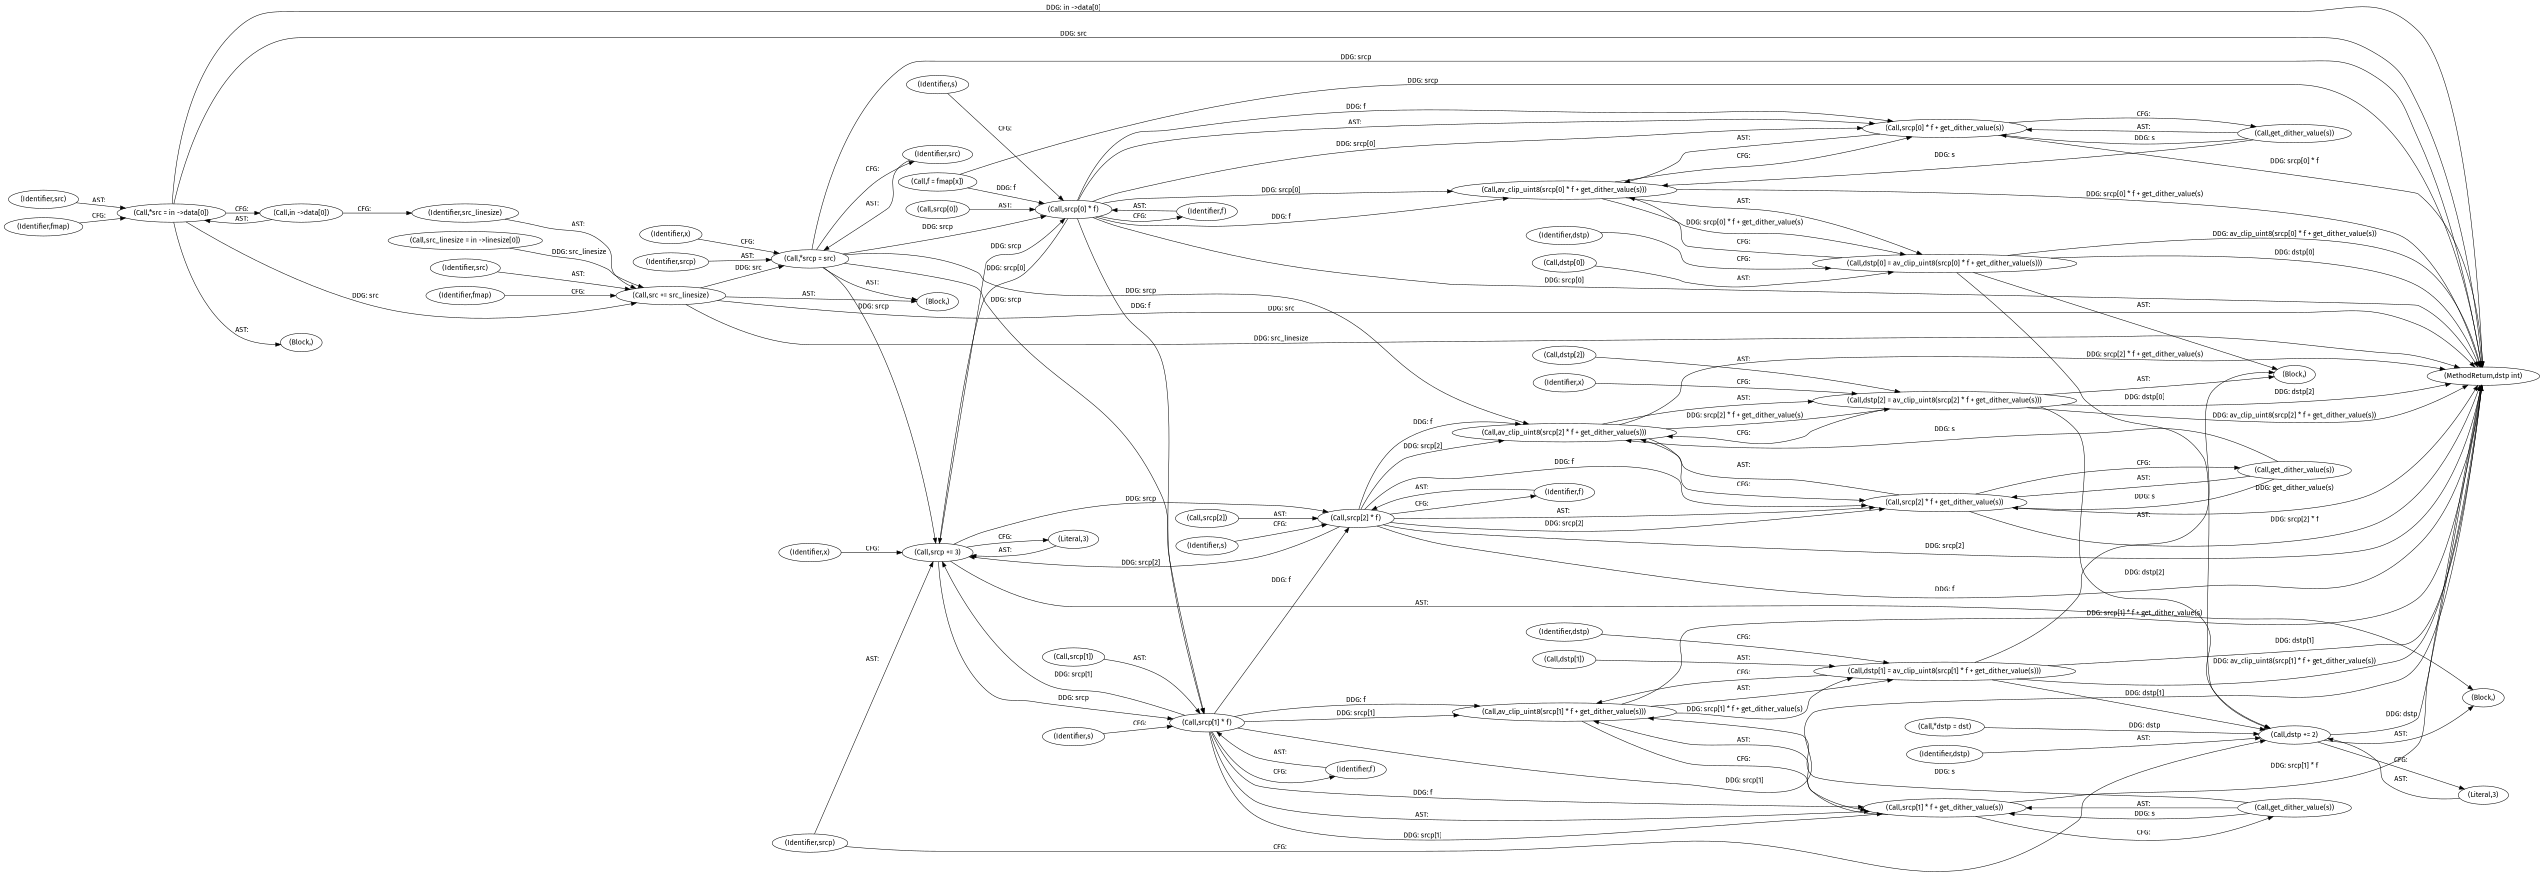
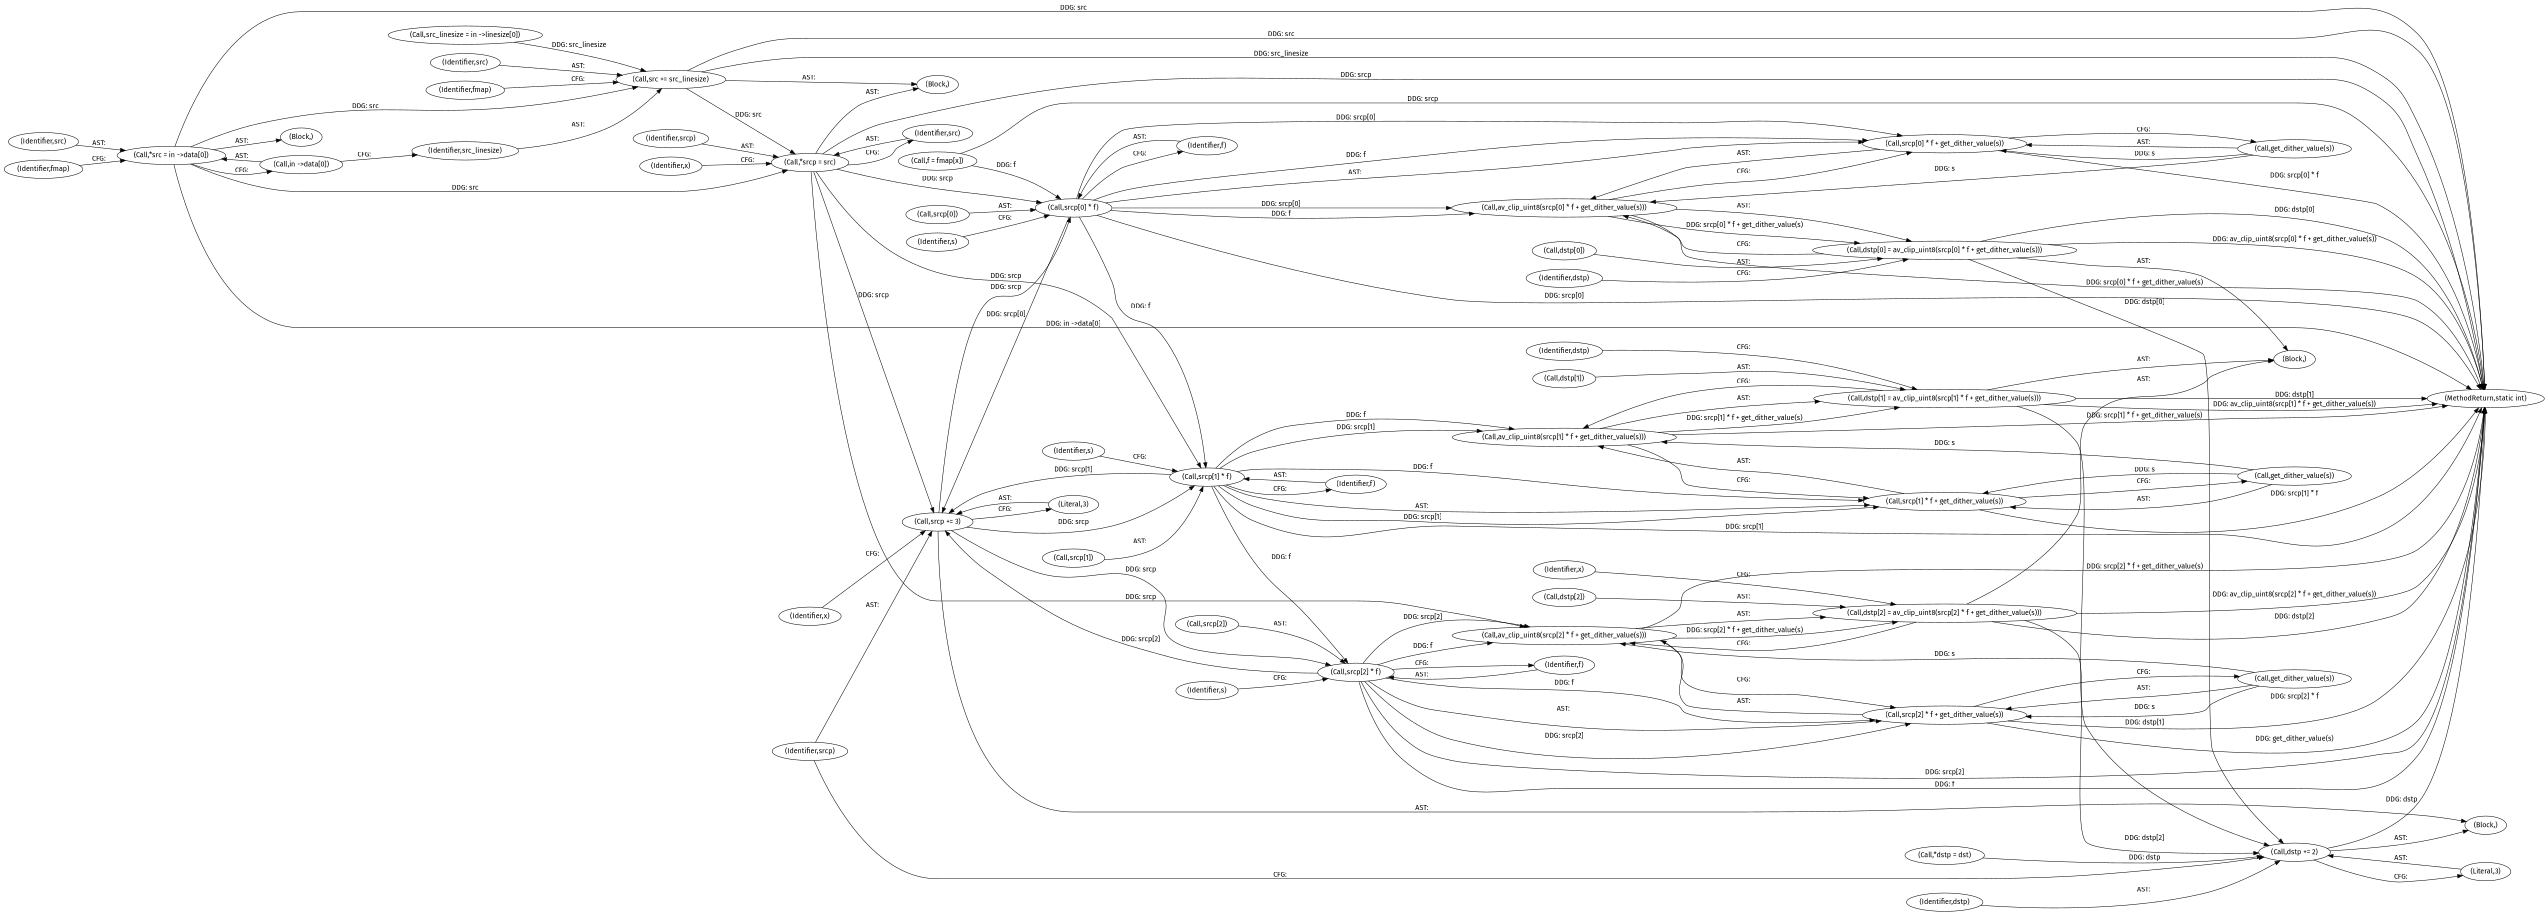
edge "(Call,*src = in ->data[0])" -> "(Call,*srcp = src)": added, label "DDG: src"
node "(MethodReturn,dstp int)": label "(MethodReturn,dstp int)" -> "(MethodReturn,static int)"
